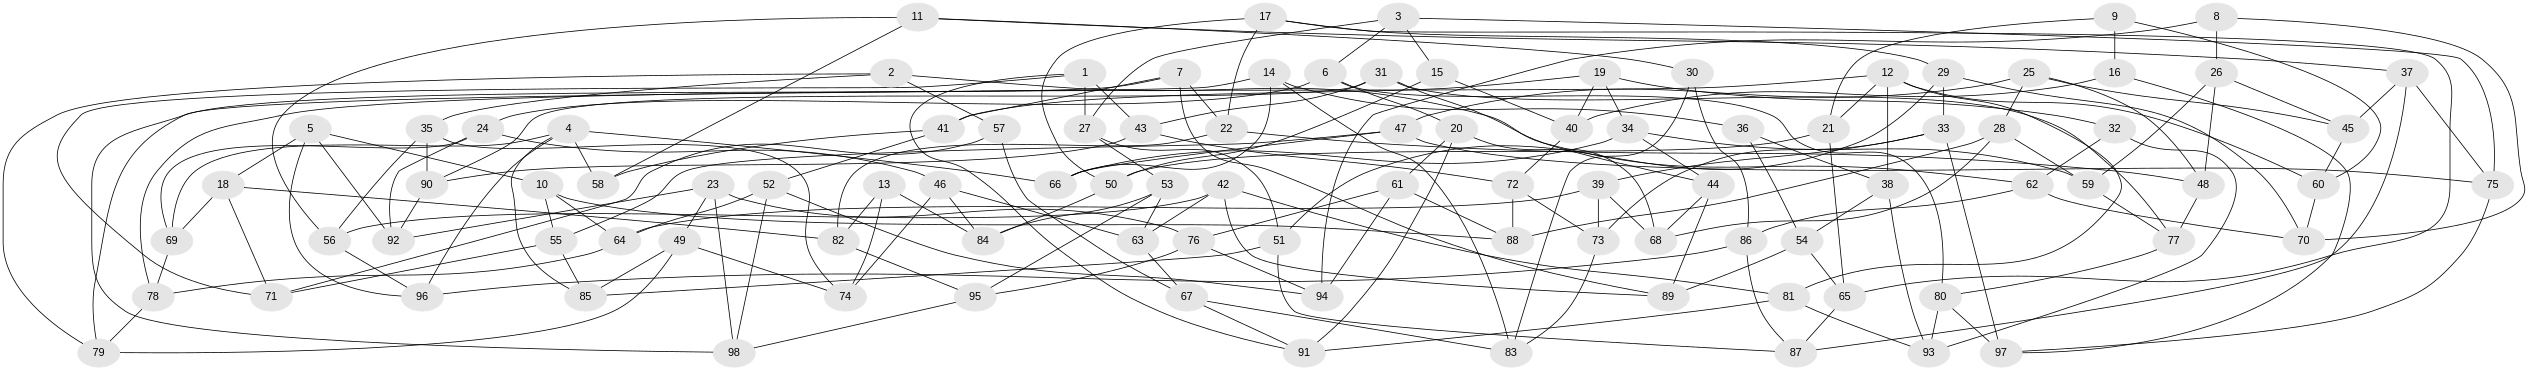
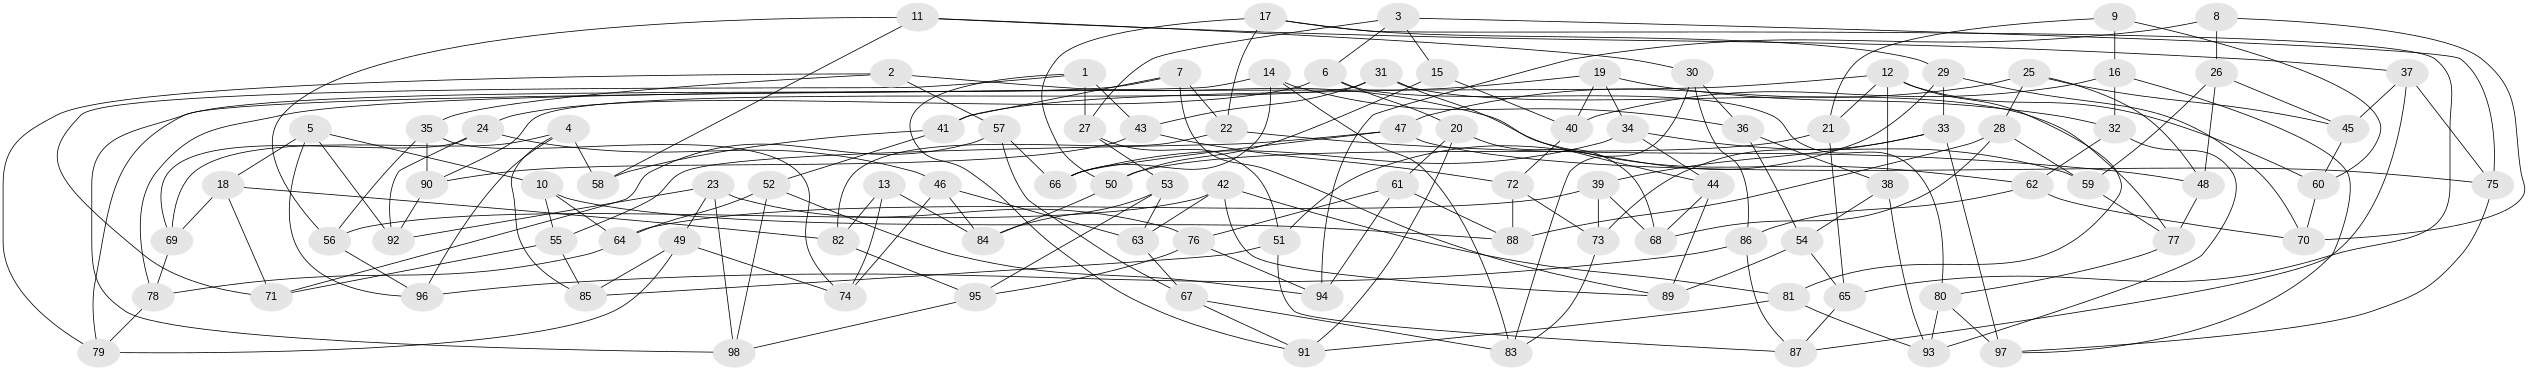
edge "16" -- "32": added
edge "30" -- "36": added
edge "4" -- "66": now "57" -- "66"
